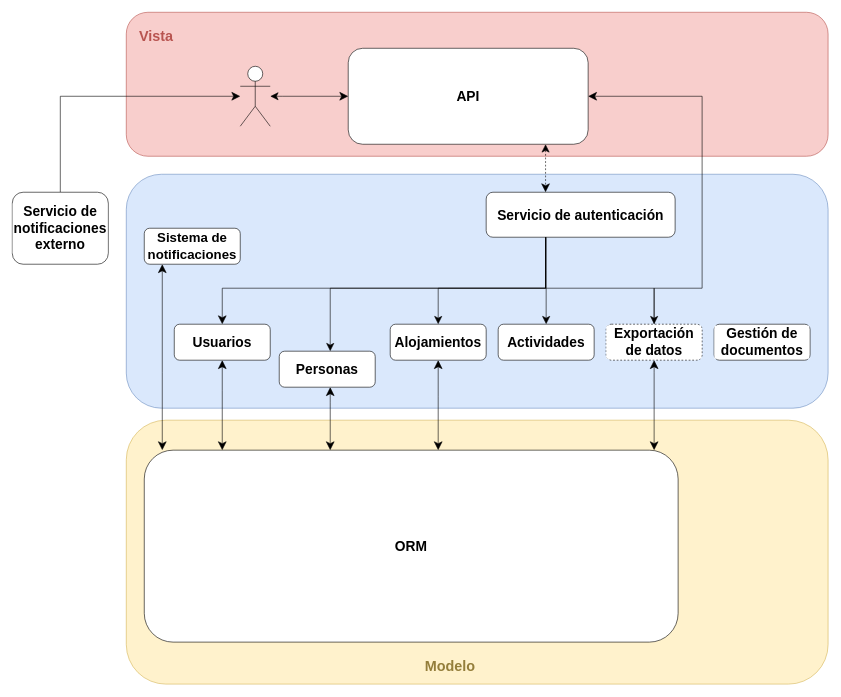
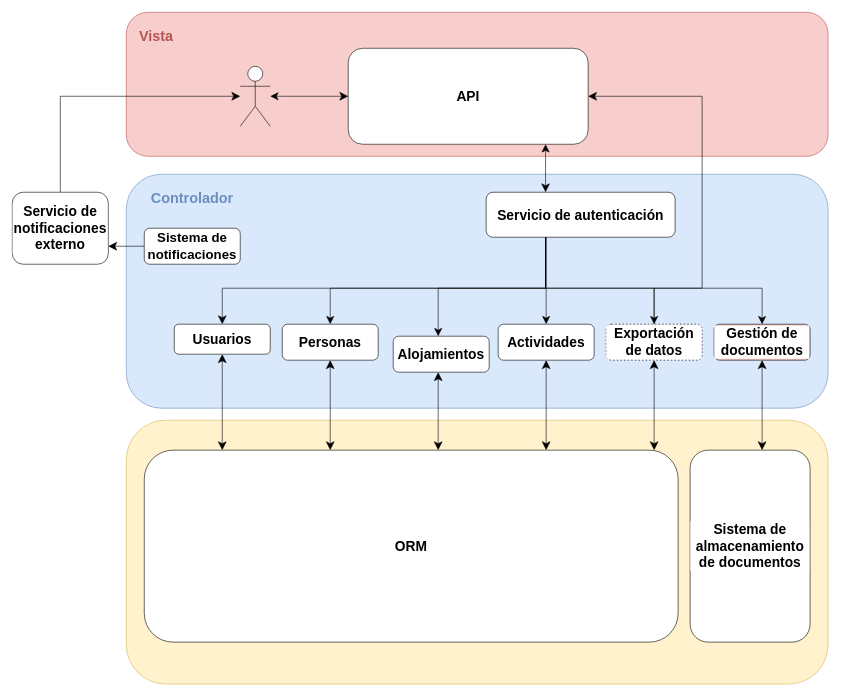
edge "API" -- "Servicio de autenticación": style dashed -> solid
node "Controlador": added
edge "Sistema de notificaciones" -> "Servicio de notificaciones externo": added
edge "Servicio de autenticación" -> "Gestión de documentos": added
node "Usuarios": size 96x36 -> 96x30
node "Alojamientos": moved (438, 342) -> (441, 354)
node "Gestión de documentos": fillcolor #ffffff -> #f8cecc
node "Personas": moved (327, 369) -> (330, 342)
edge "Sistema de notificaciones" -- "ORM": removed
edge "Actividades" -- "ORM": added
edge "Gestión de documentos" -- "Sistema de almacenamiento de documentos": added
node "Sistema de almacenamiento de documentos": added
node "Modelo": removed
